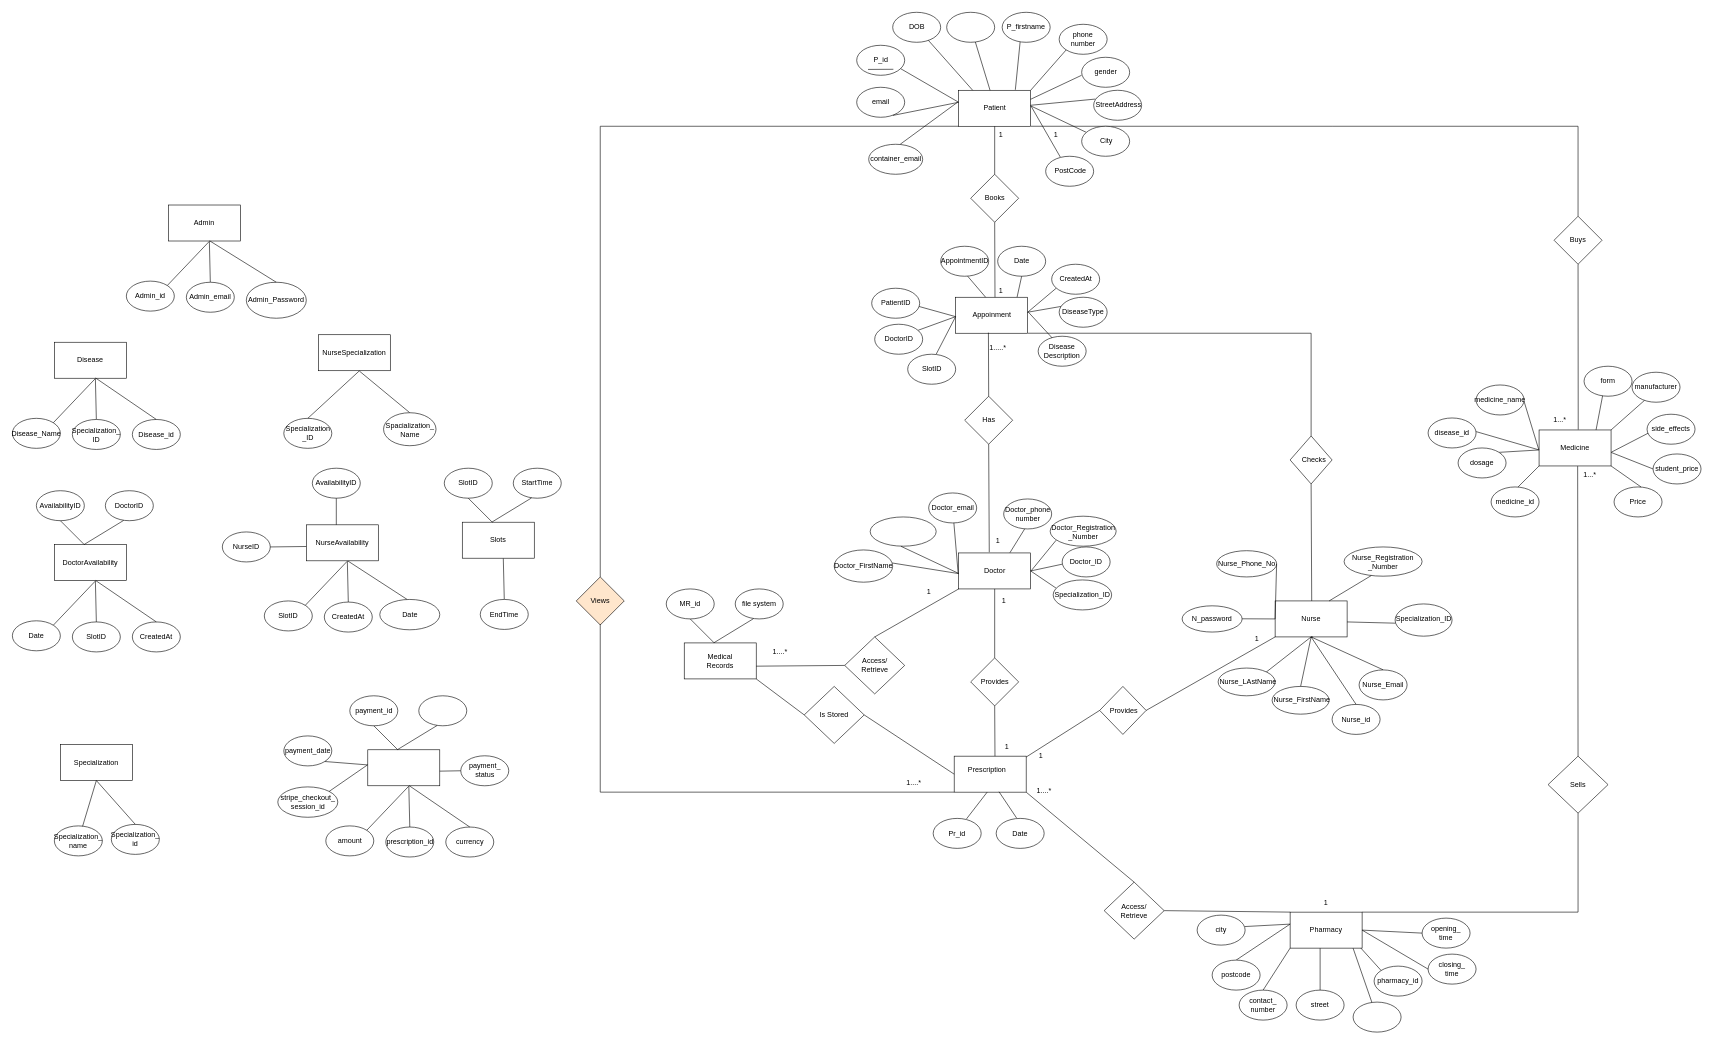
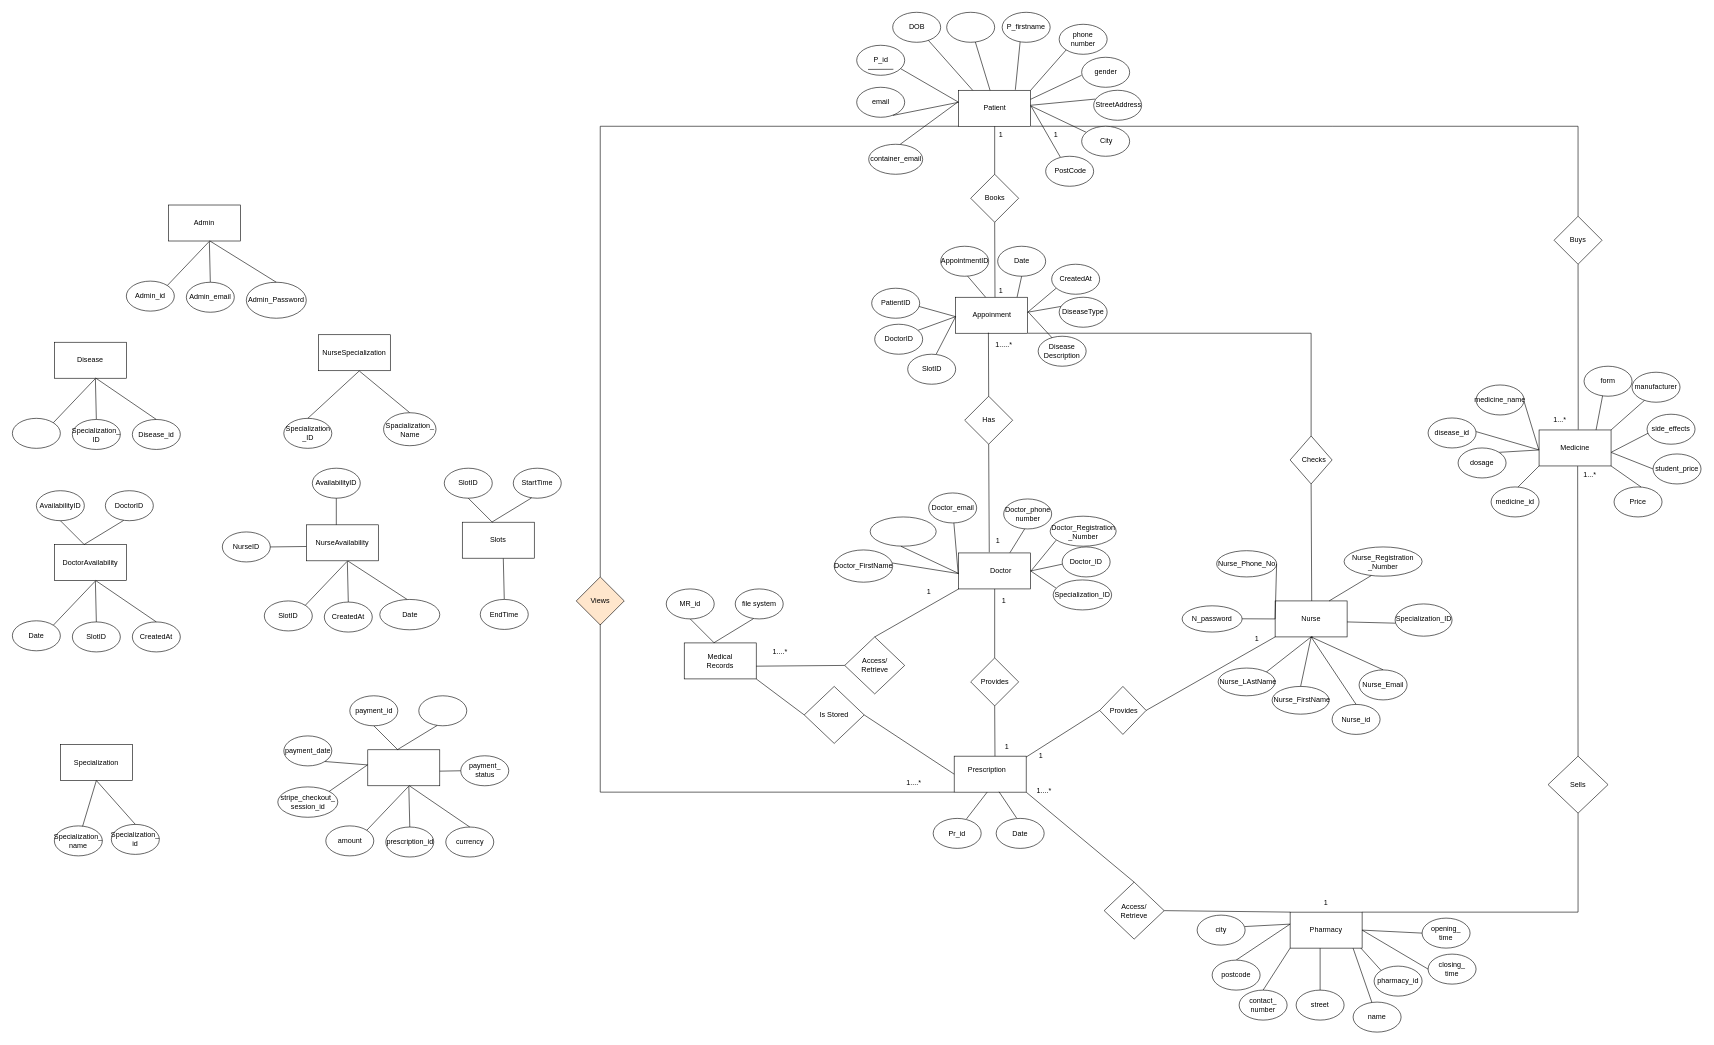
node "1.....*": moved (998, 348) -> (1004, 345)
node "Disease_Name": removed
node "Doctor": moved (995, 571) -> (1001, 571)
node "name": added
